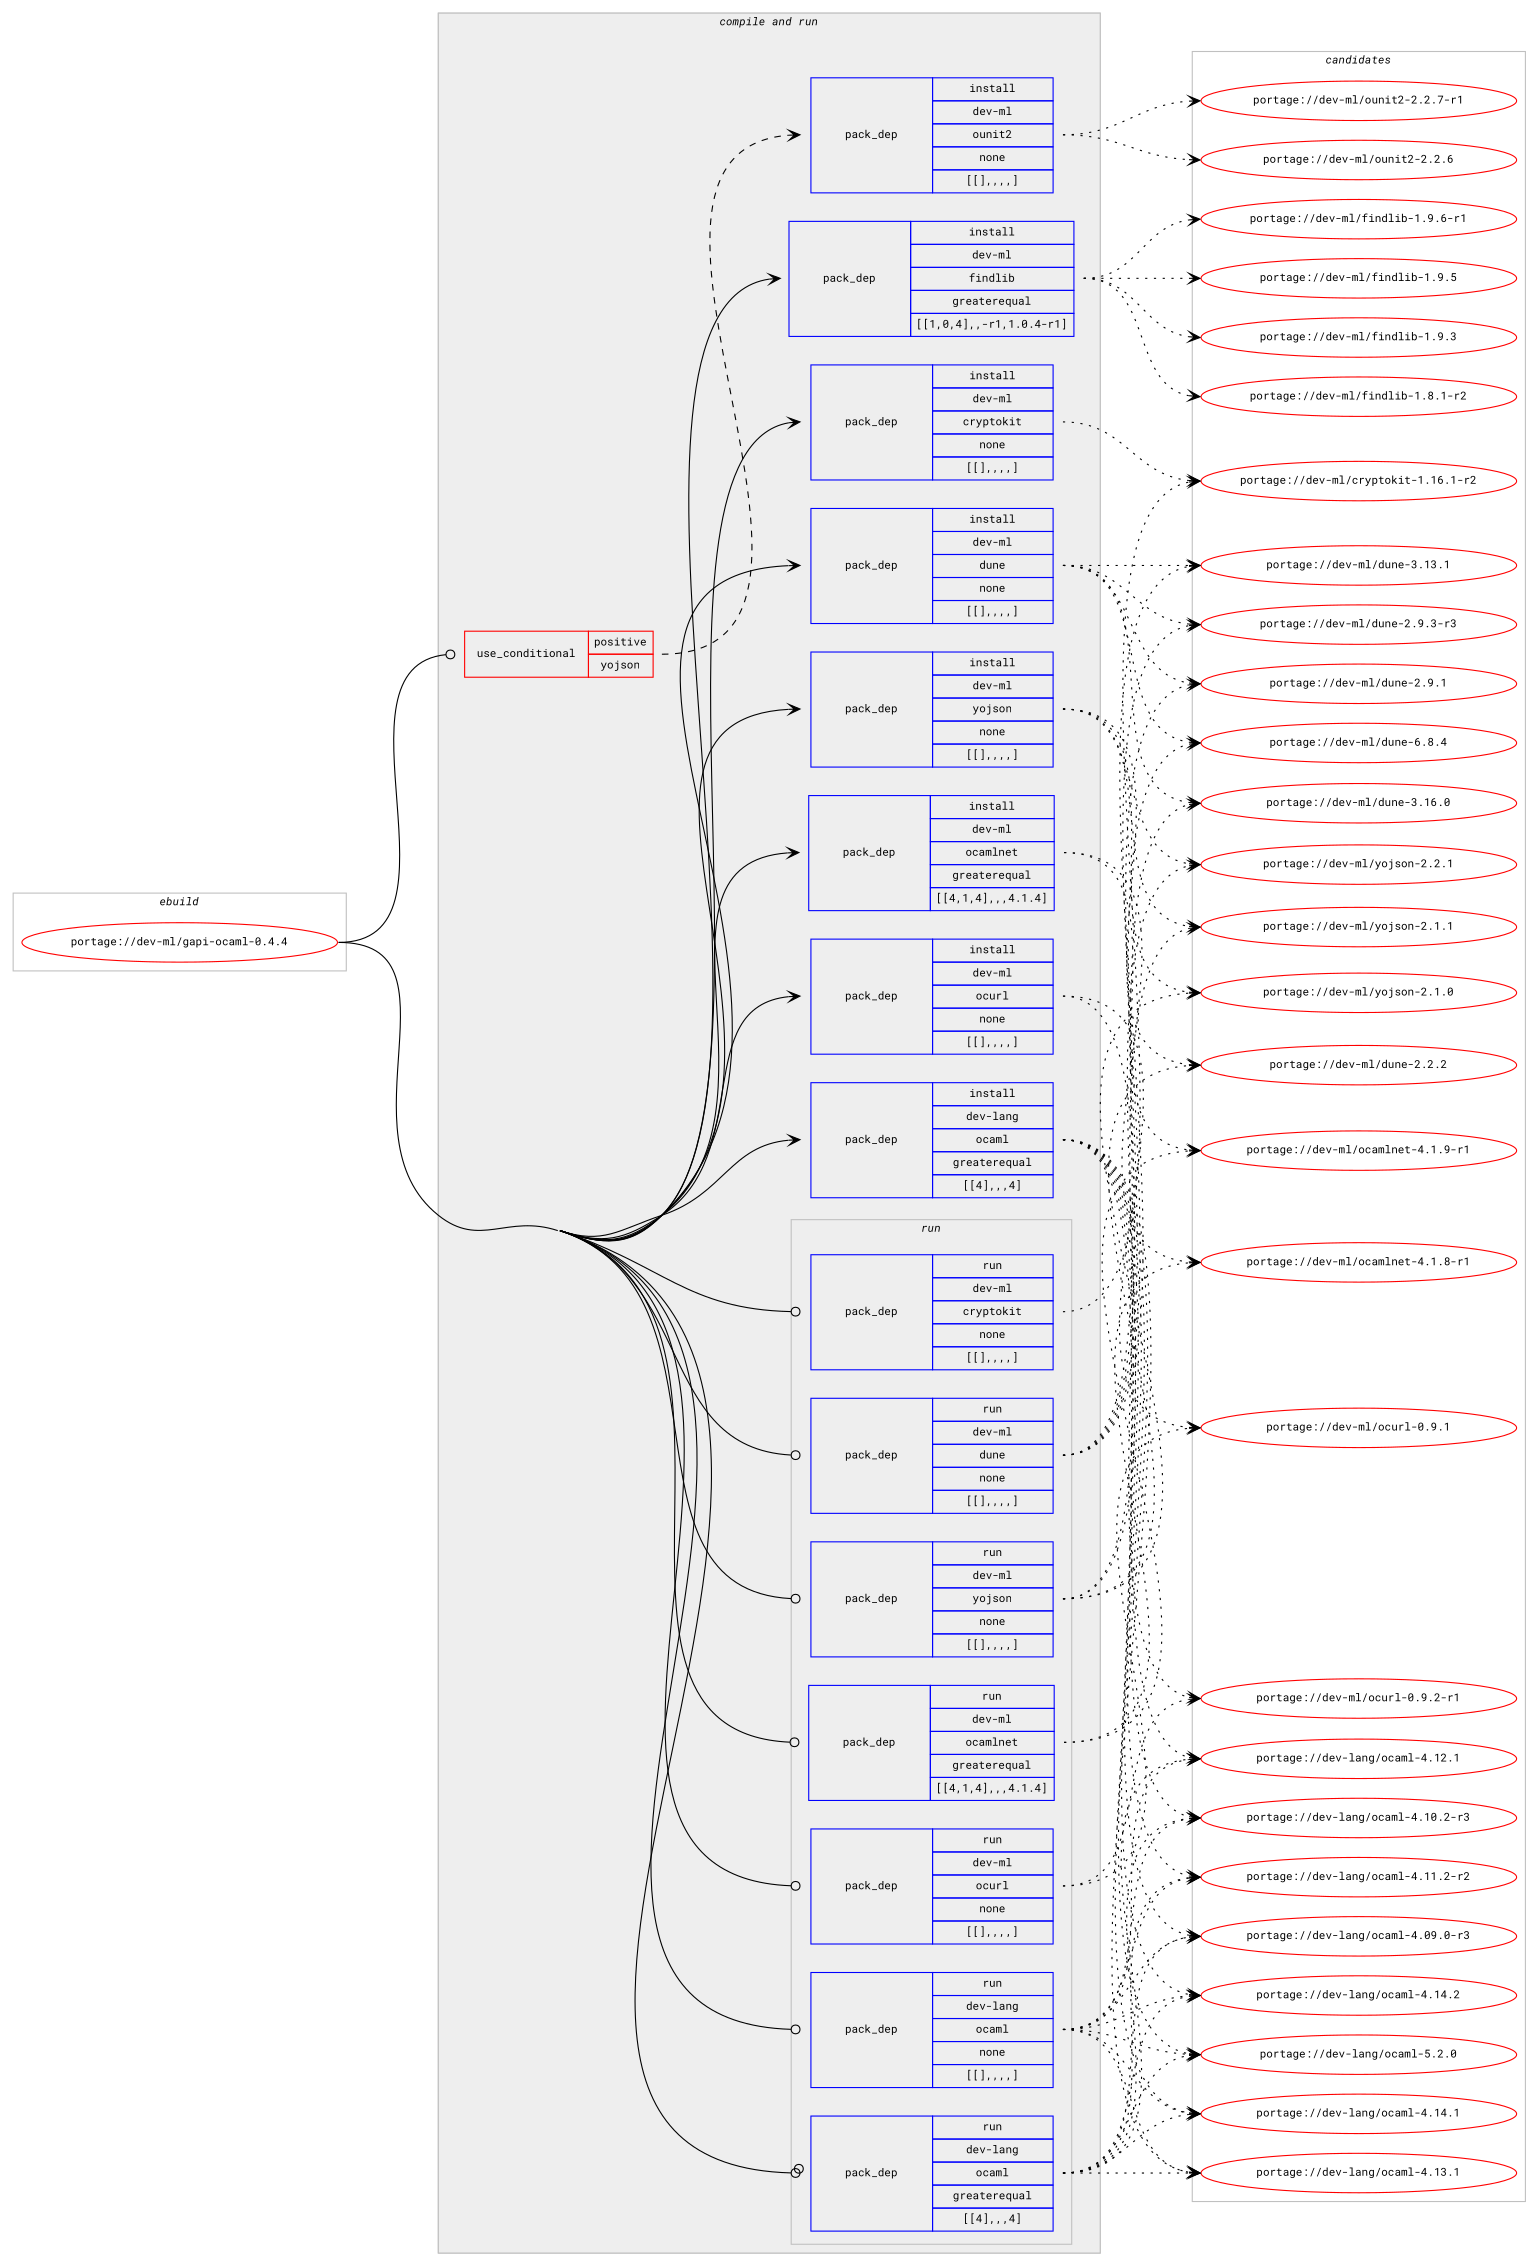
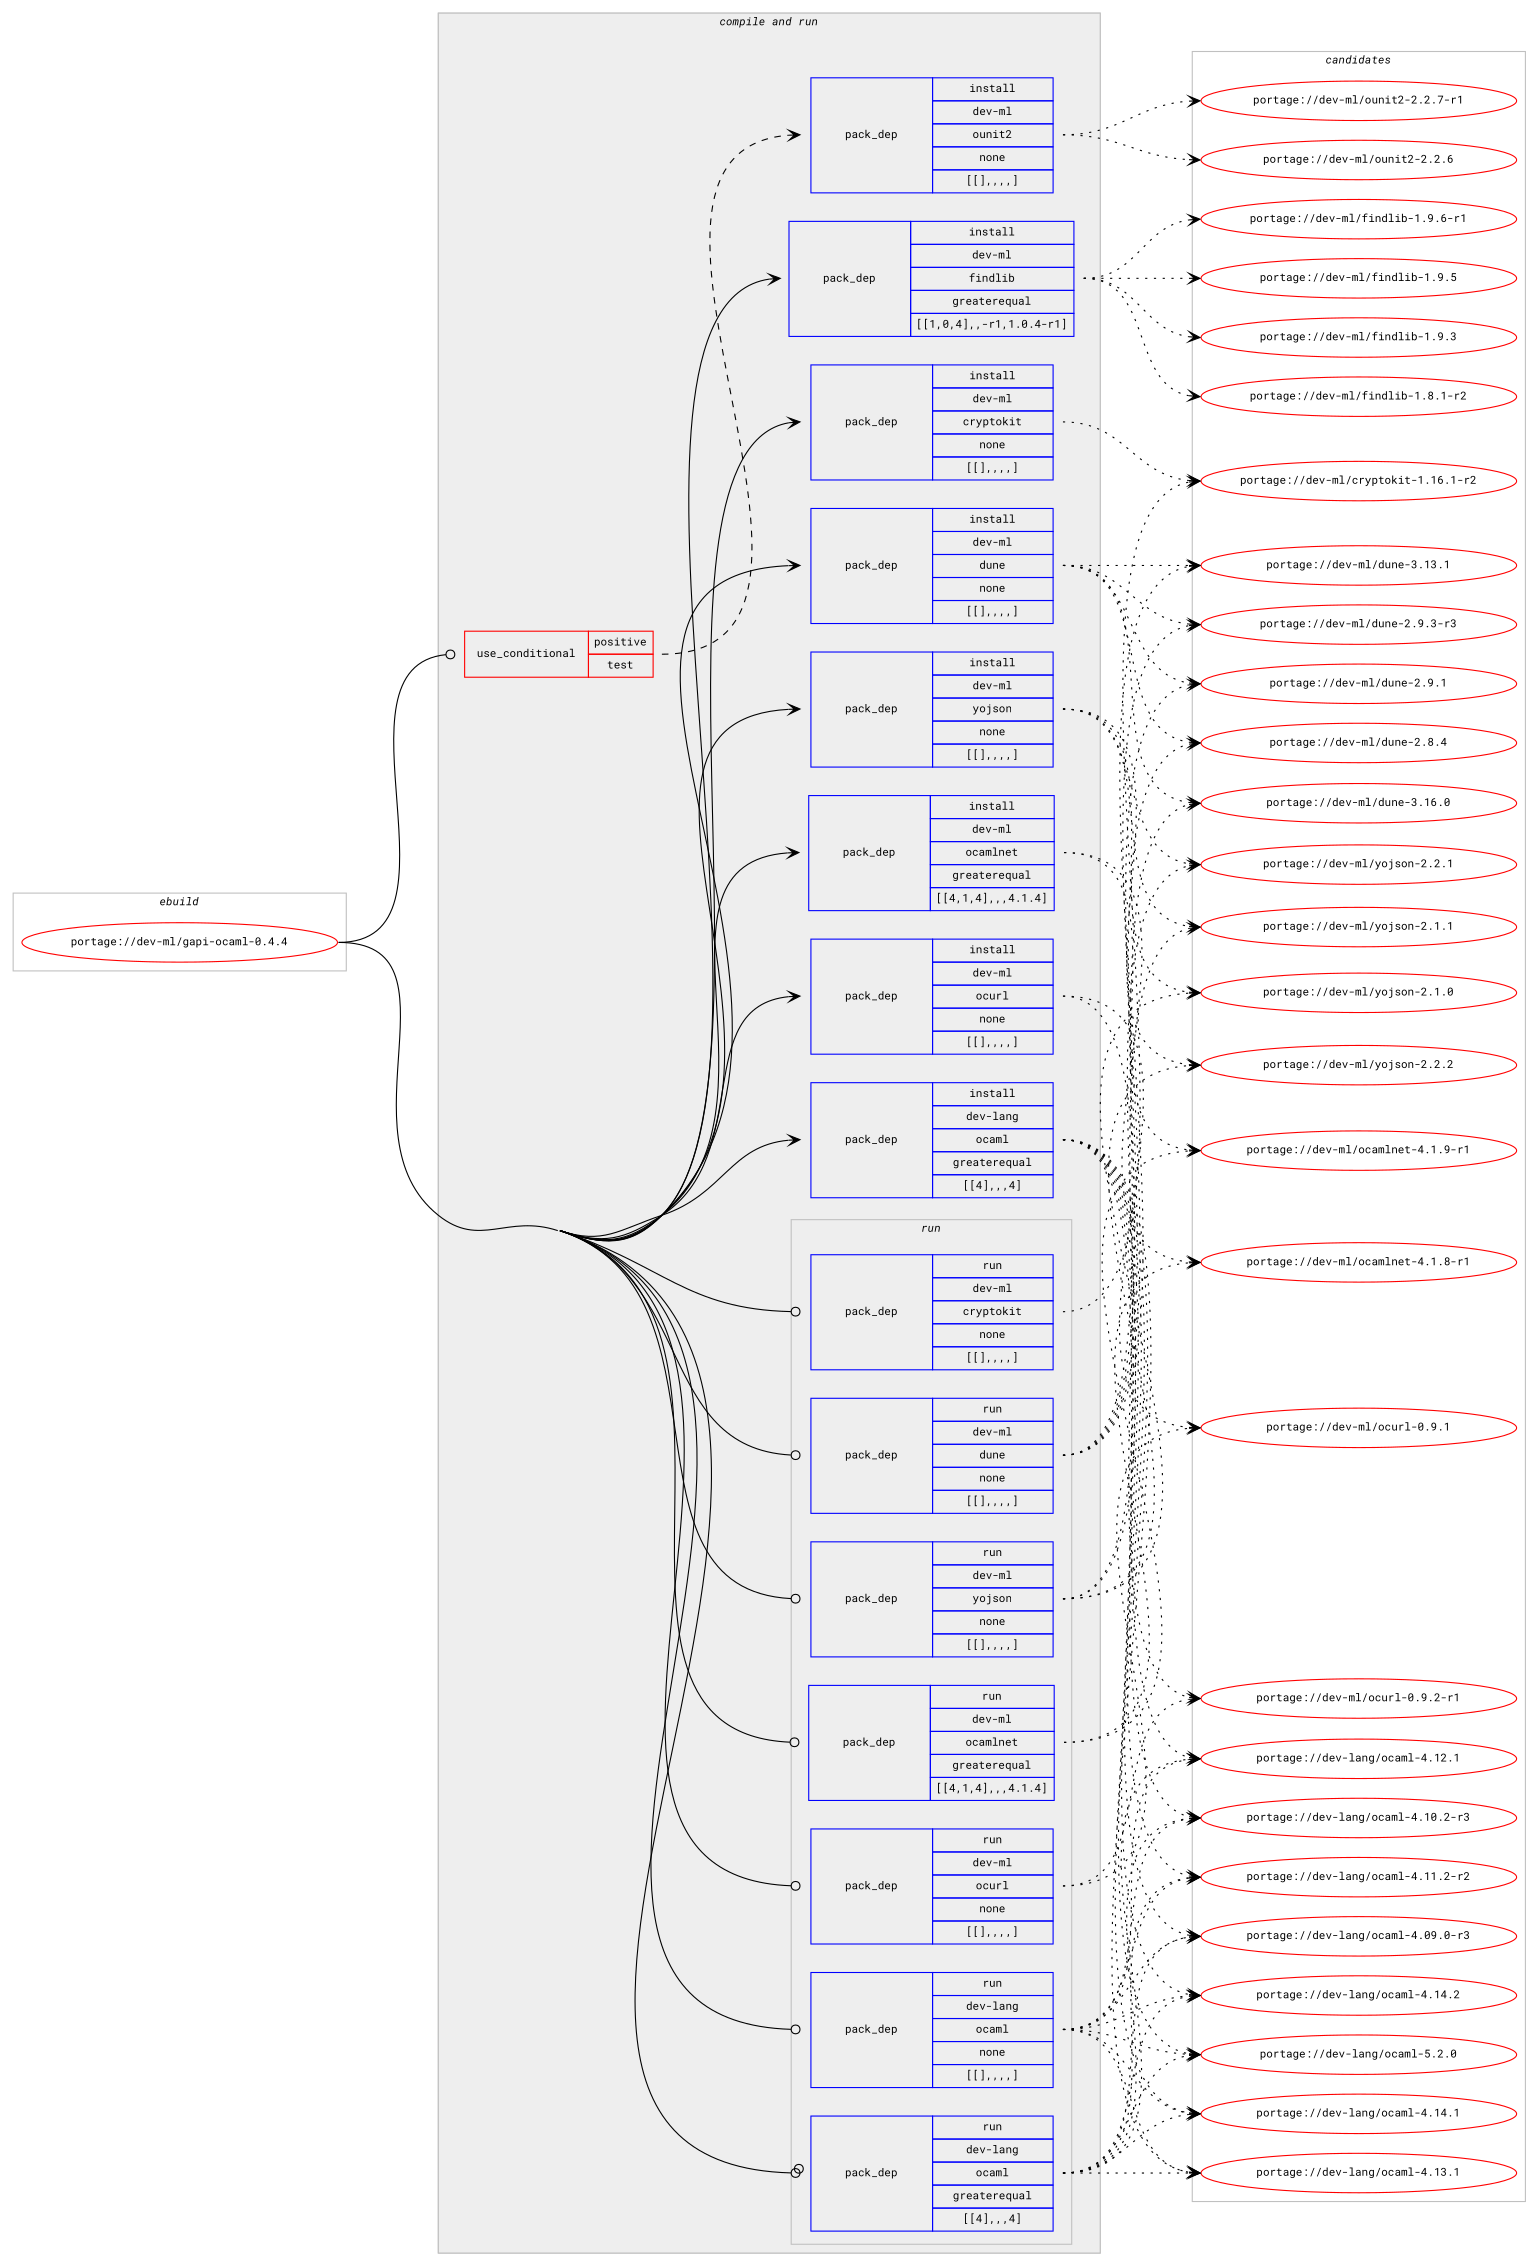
node "use_conditional": text "yojson" -> "test"
node "portage://dev-ml/dune-6.8.4": label "portage://dev-ml/dune-6.8.4" -> "portage://dev-ml/dune-2.8.4"
node "portage://dev-ml/dune-2.2.2": label "portage://dev-ml/dune-2.2.2" -> "portage://dev-ml/yojson-2.2.2"
